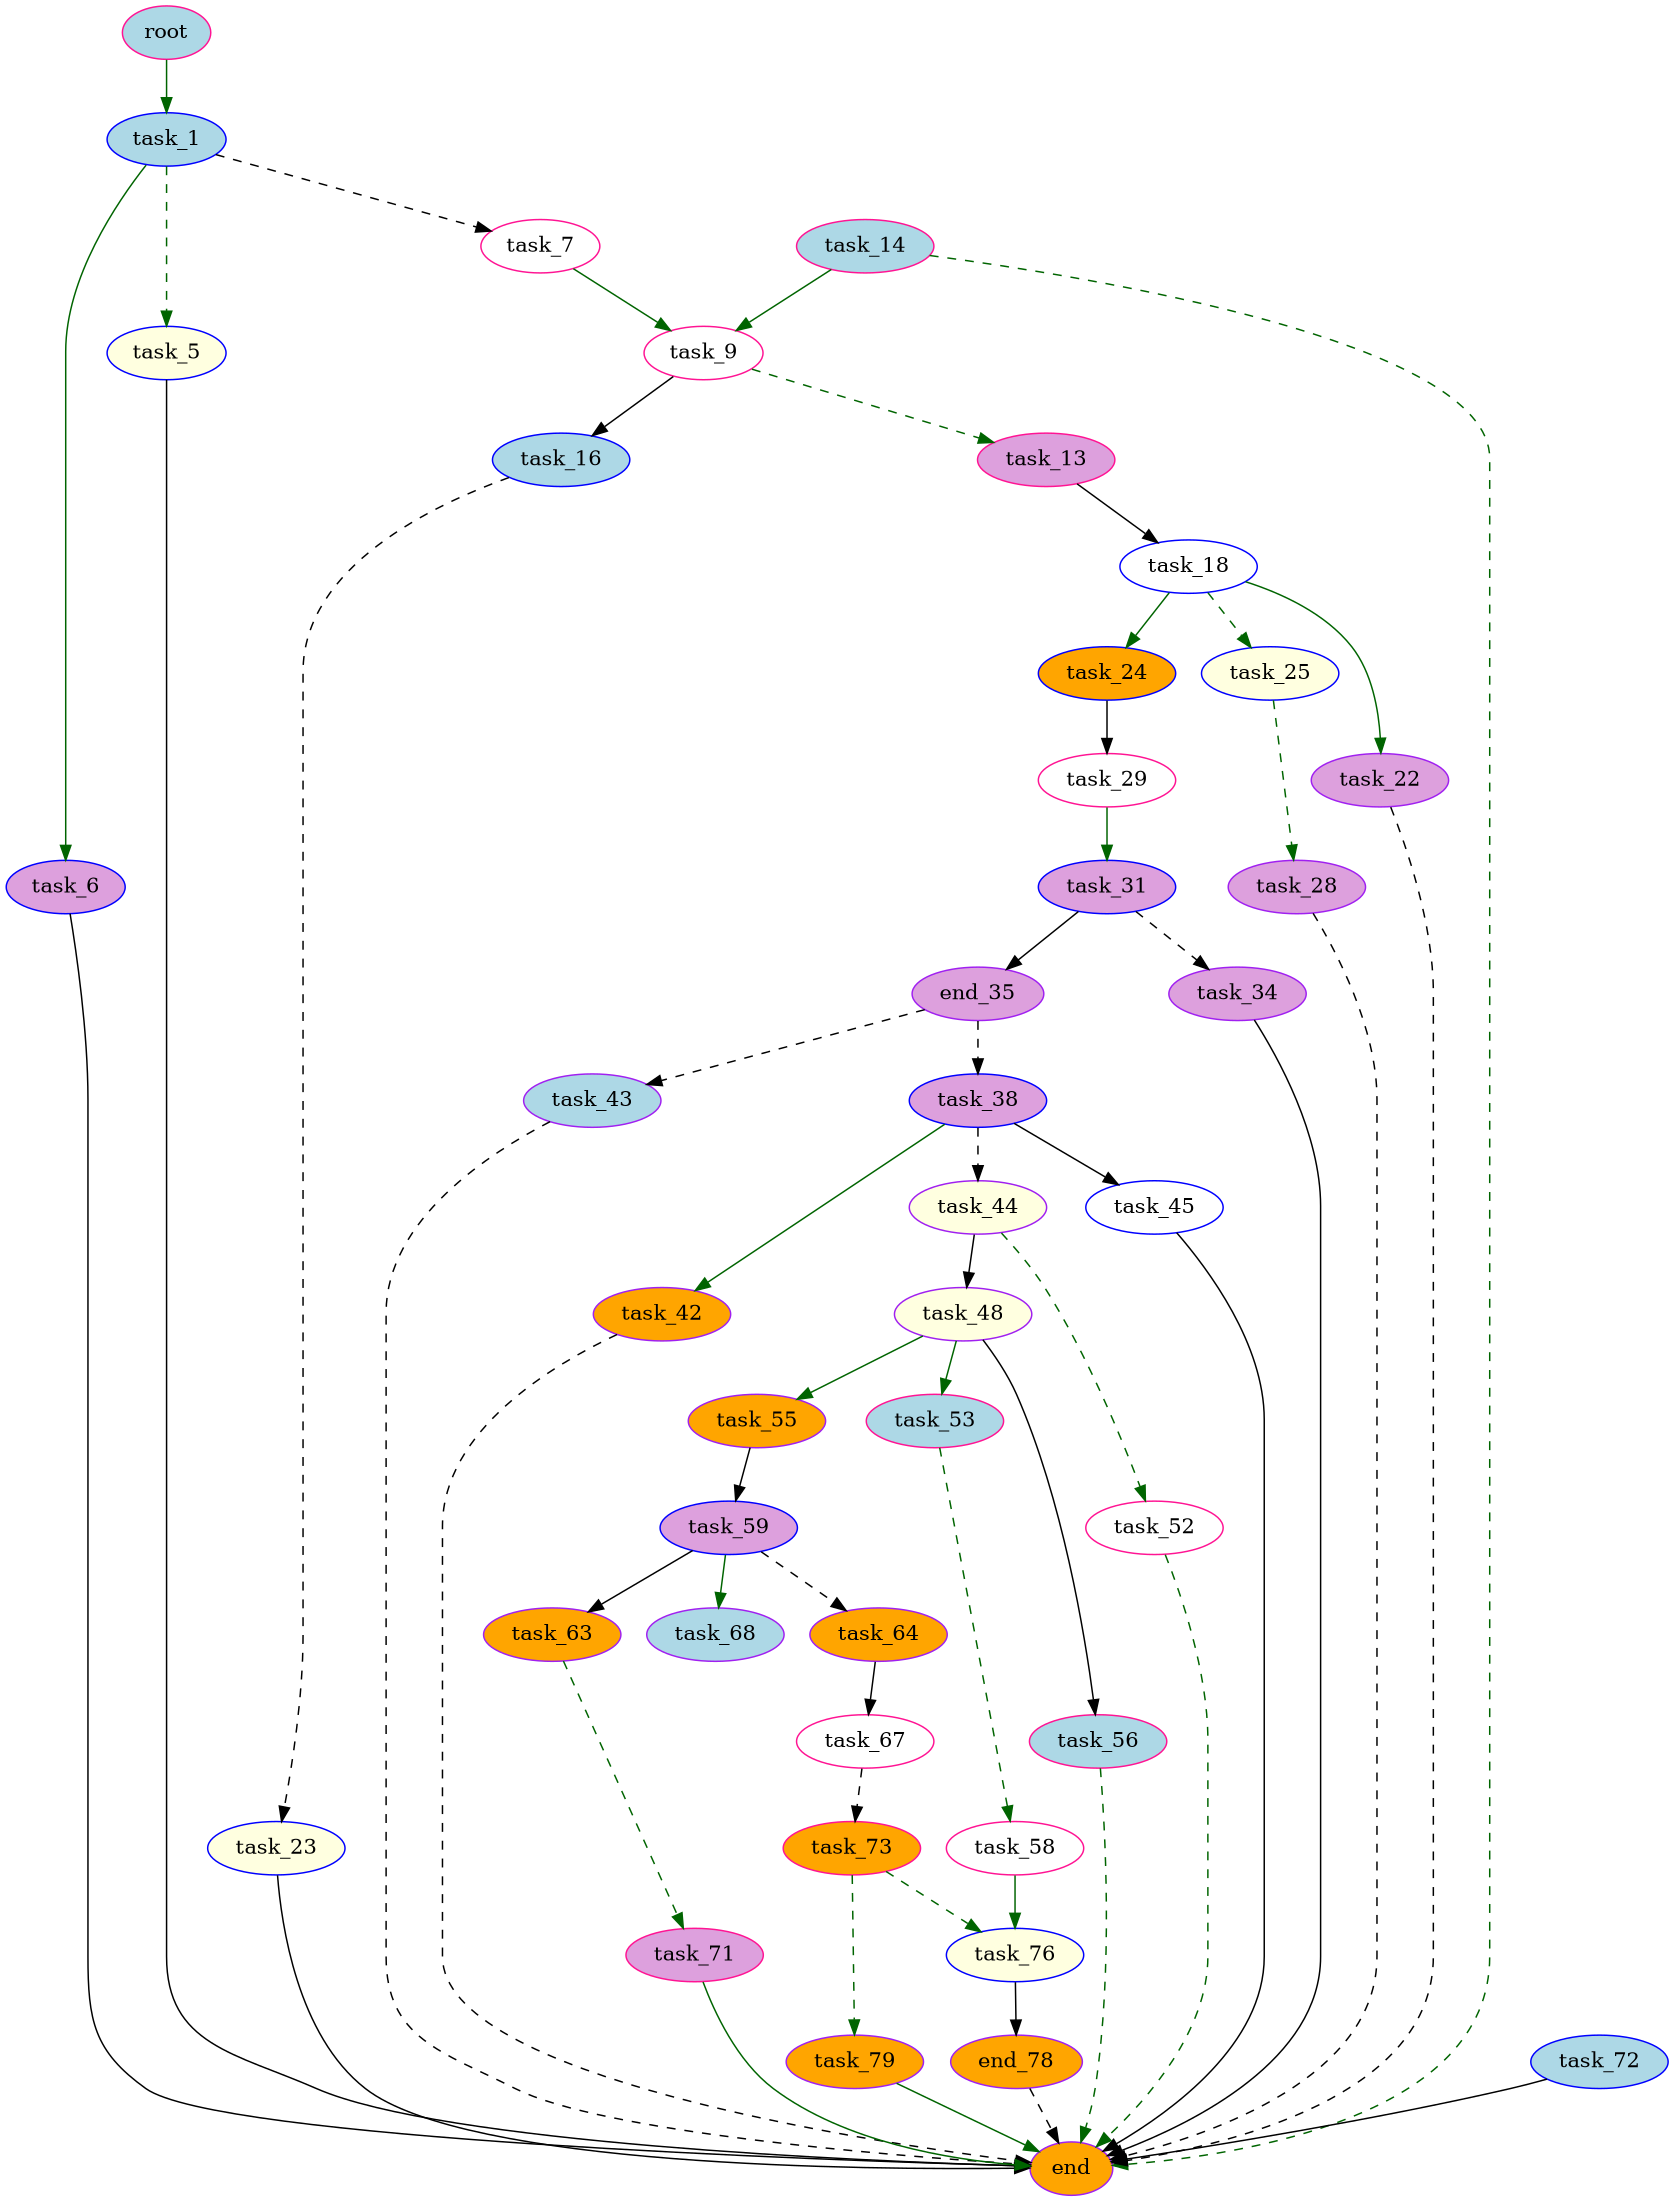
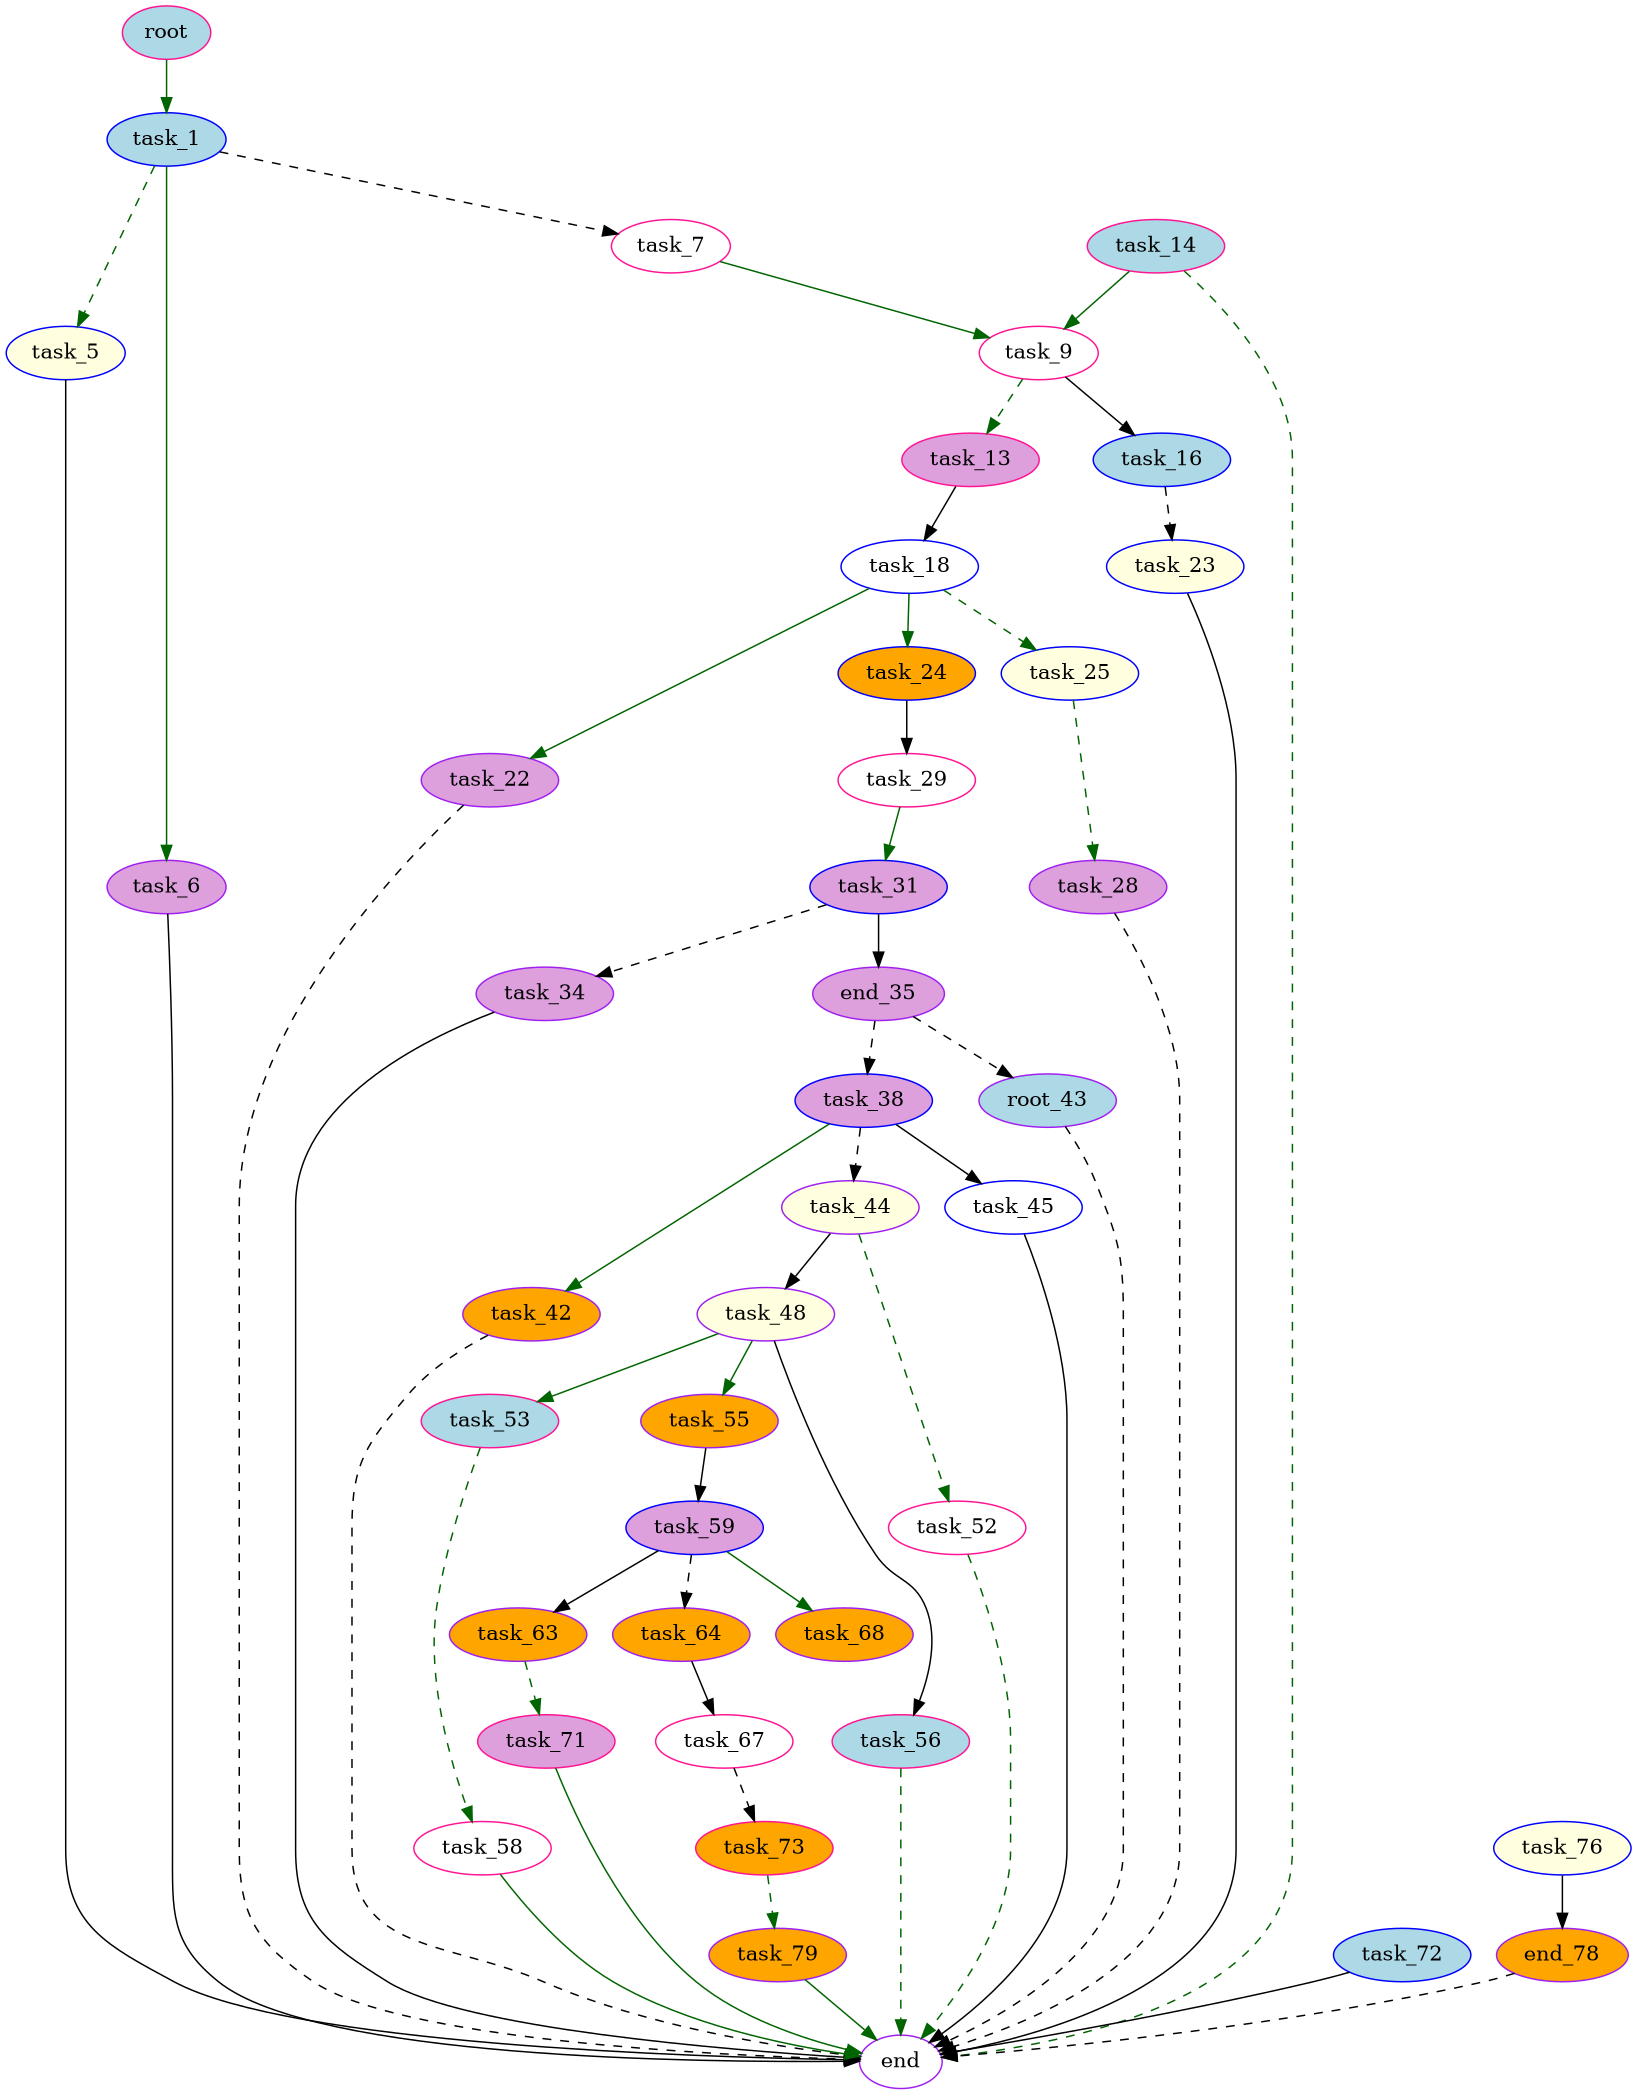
node "task_6": color blue -> purple
node "task_43": label "task_43" -> "root_43"
node "task_68": fillcolor lightblue -> orange
edge "task_58" -> "task_76": now "task_58" -> "end"
edge "task_73" -> "task_76": removed
node "end": fillcolor orange -> white
